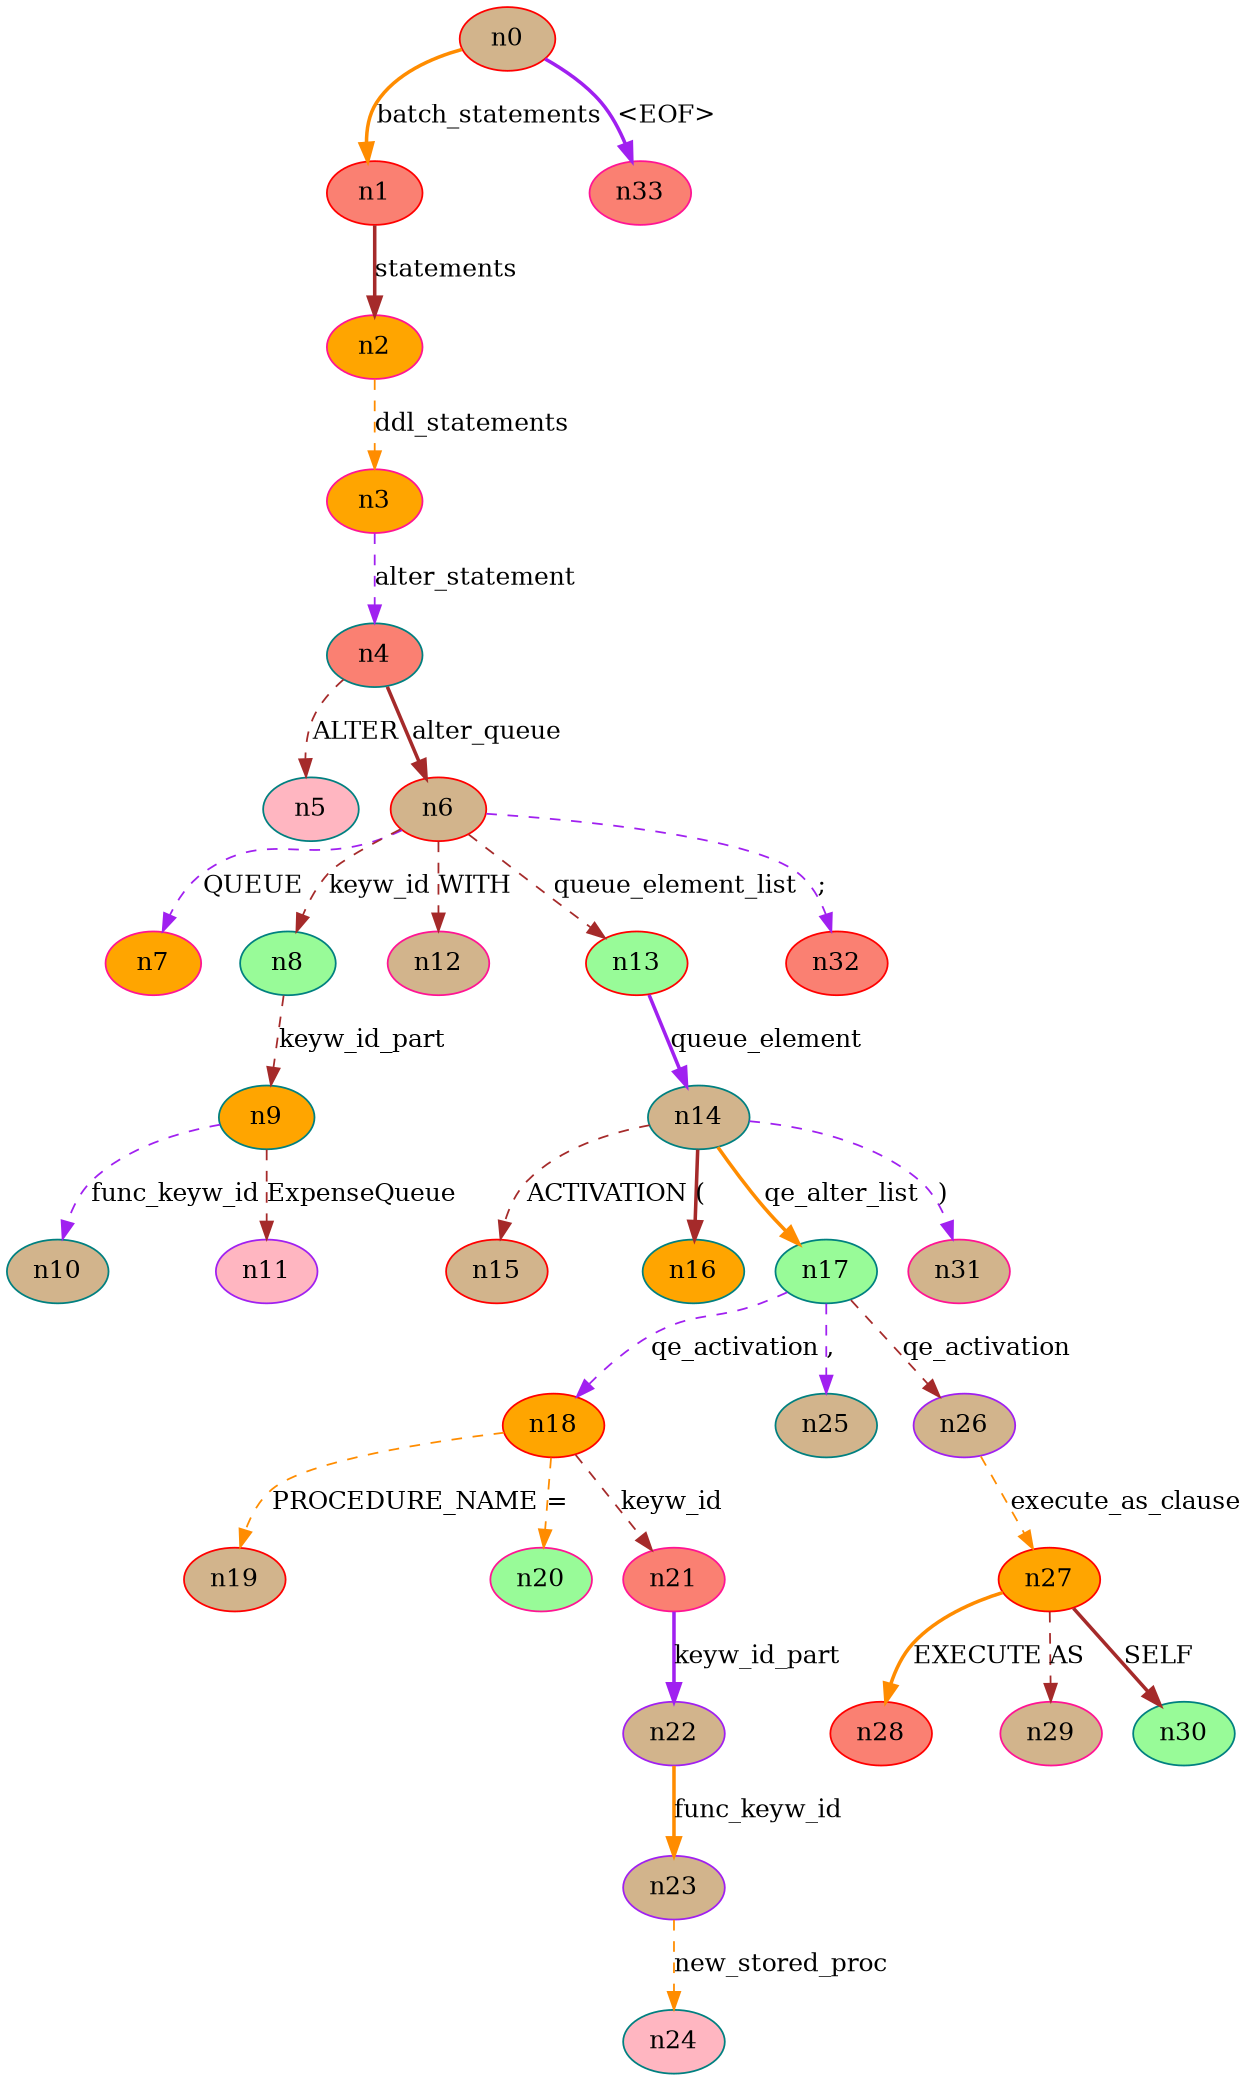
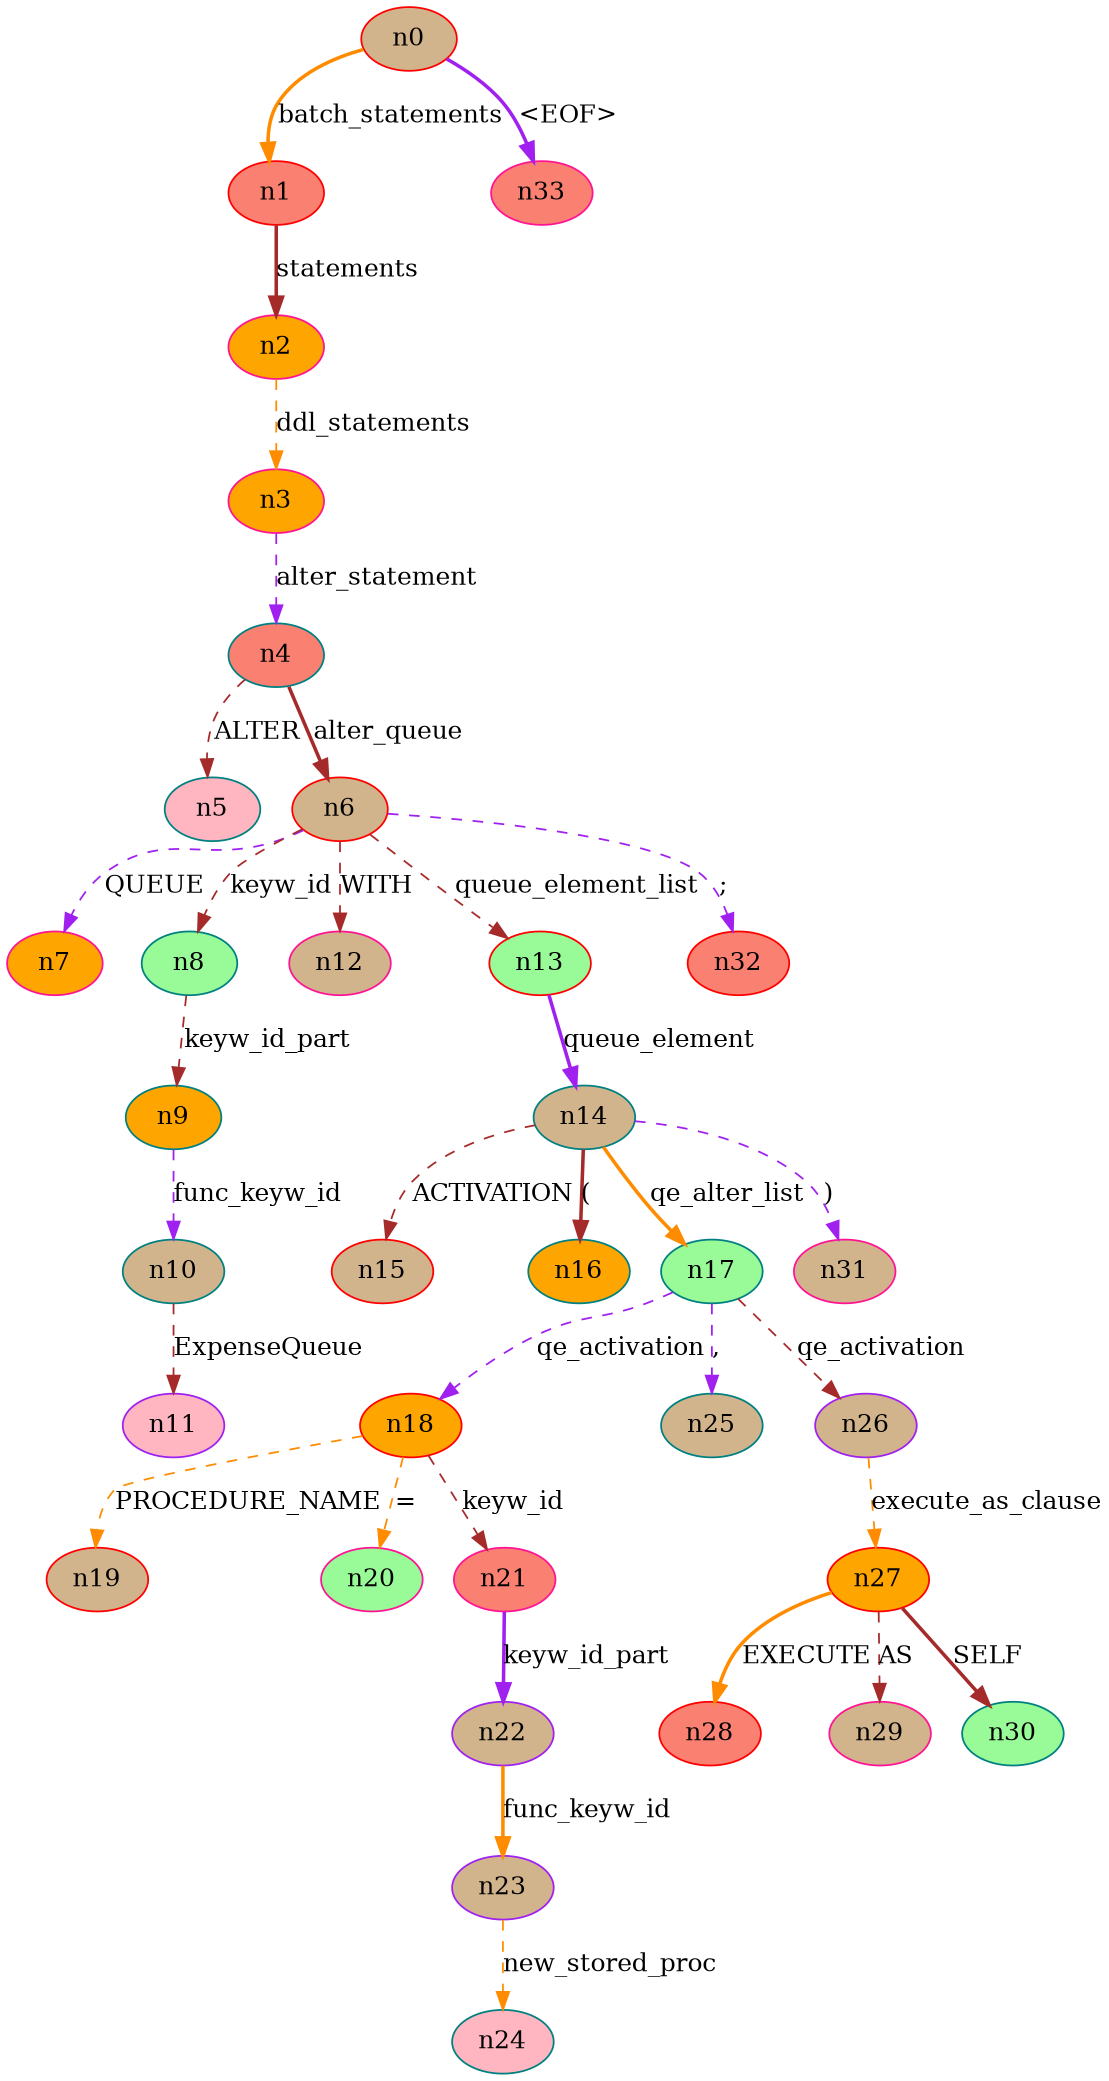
edge "n9" -> "n11": now "n10" -> "n11"
